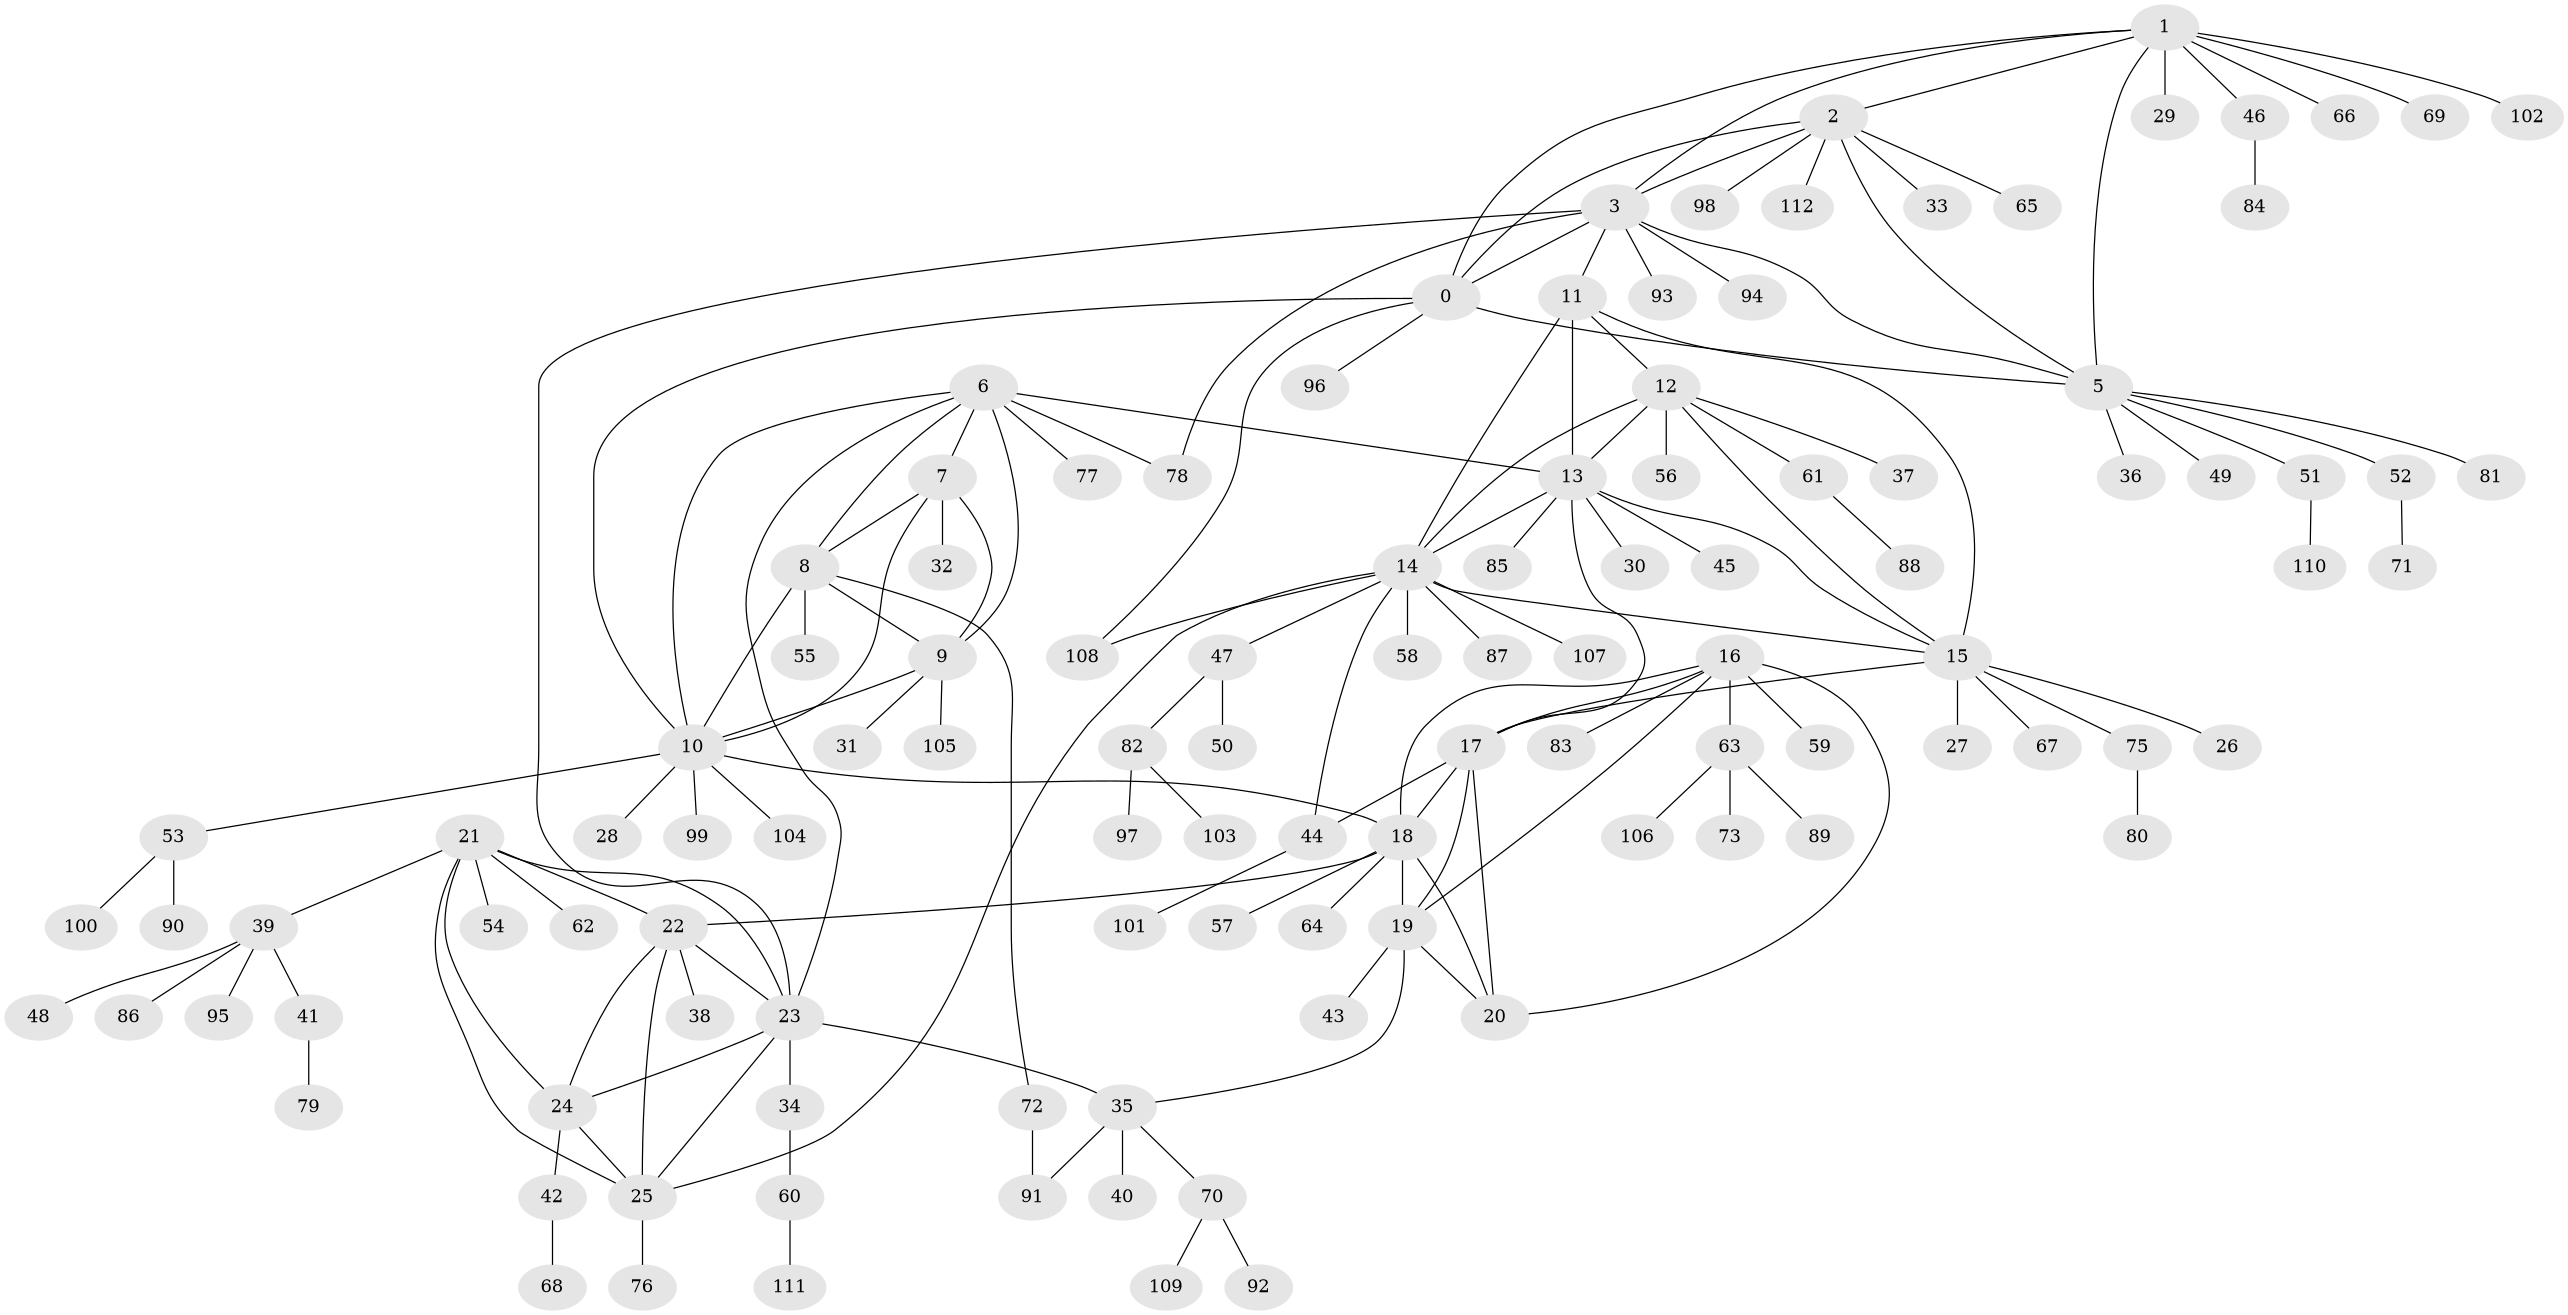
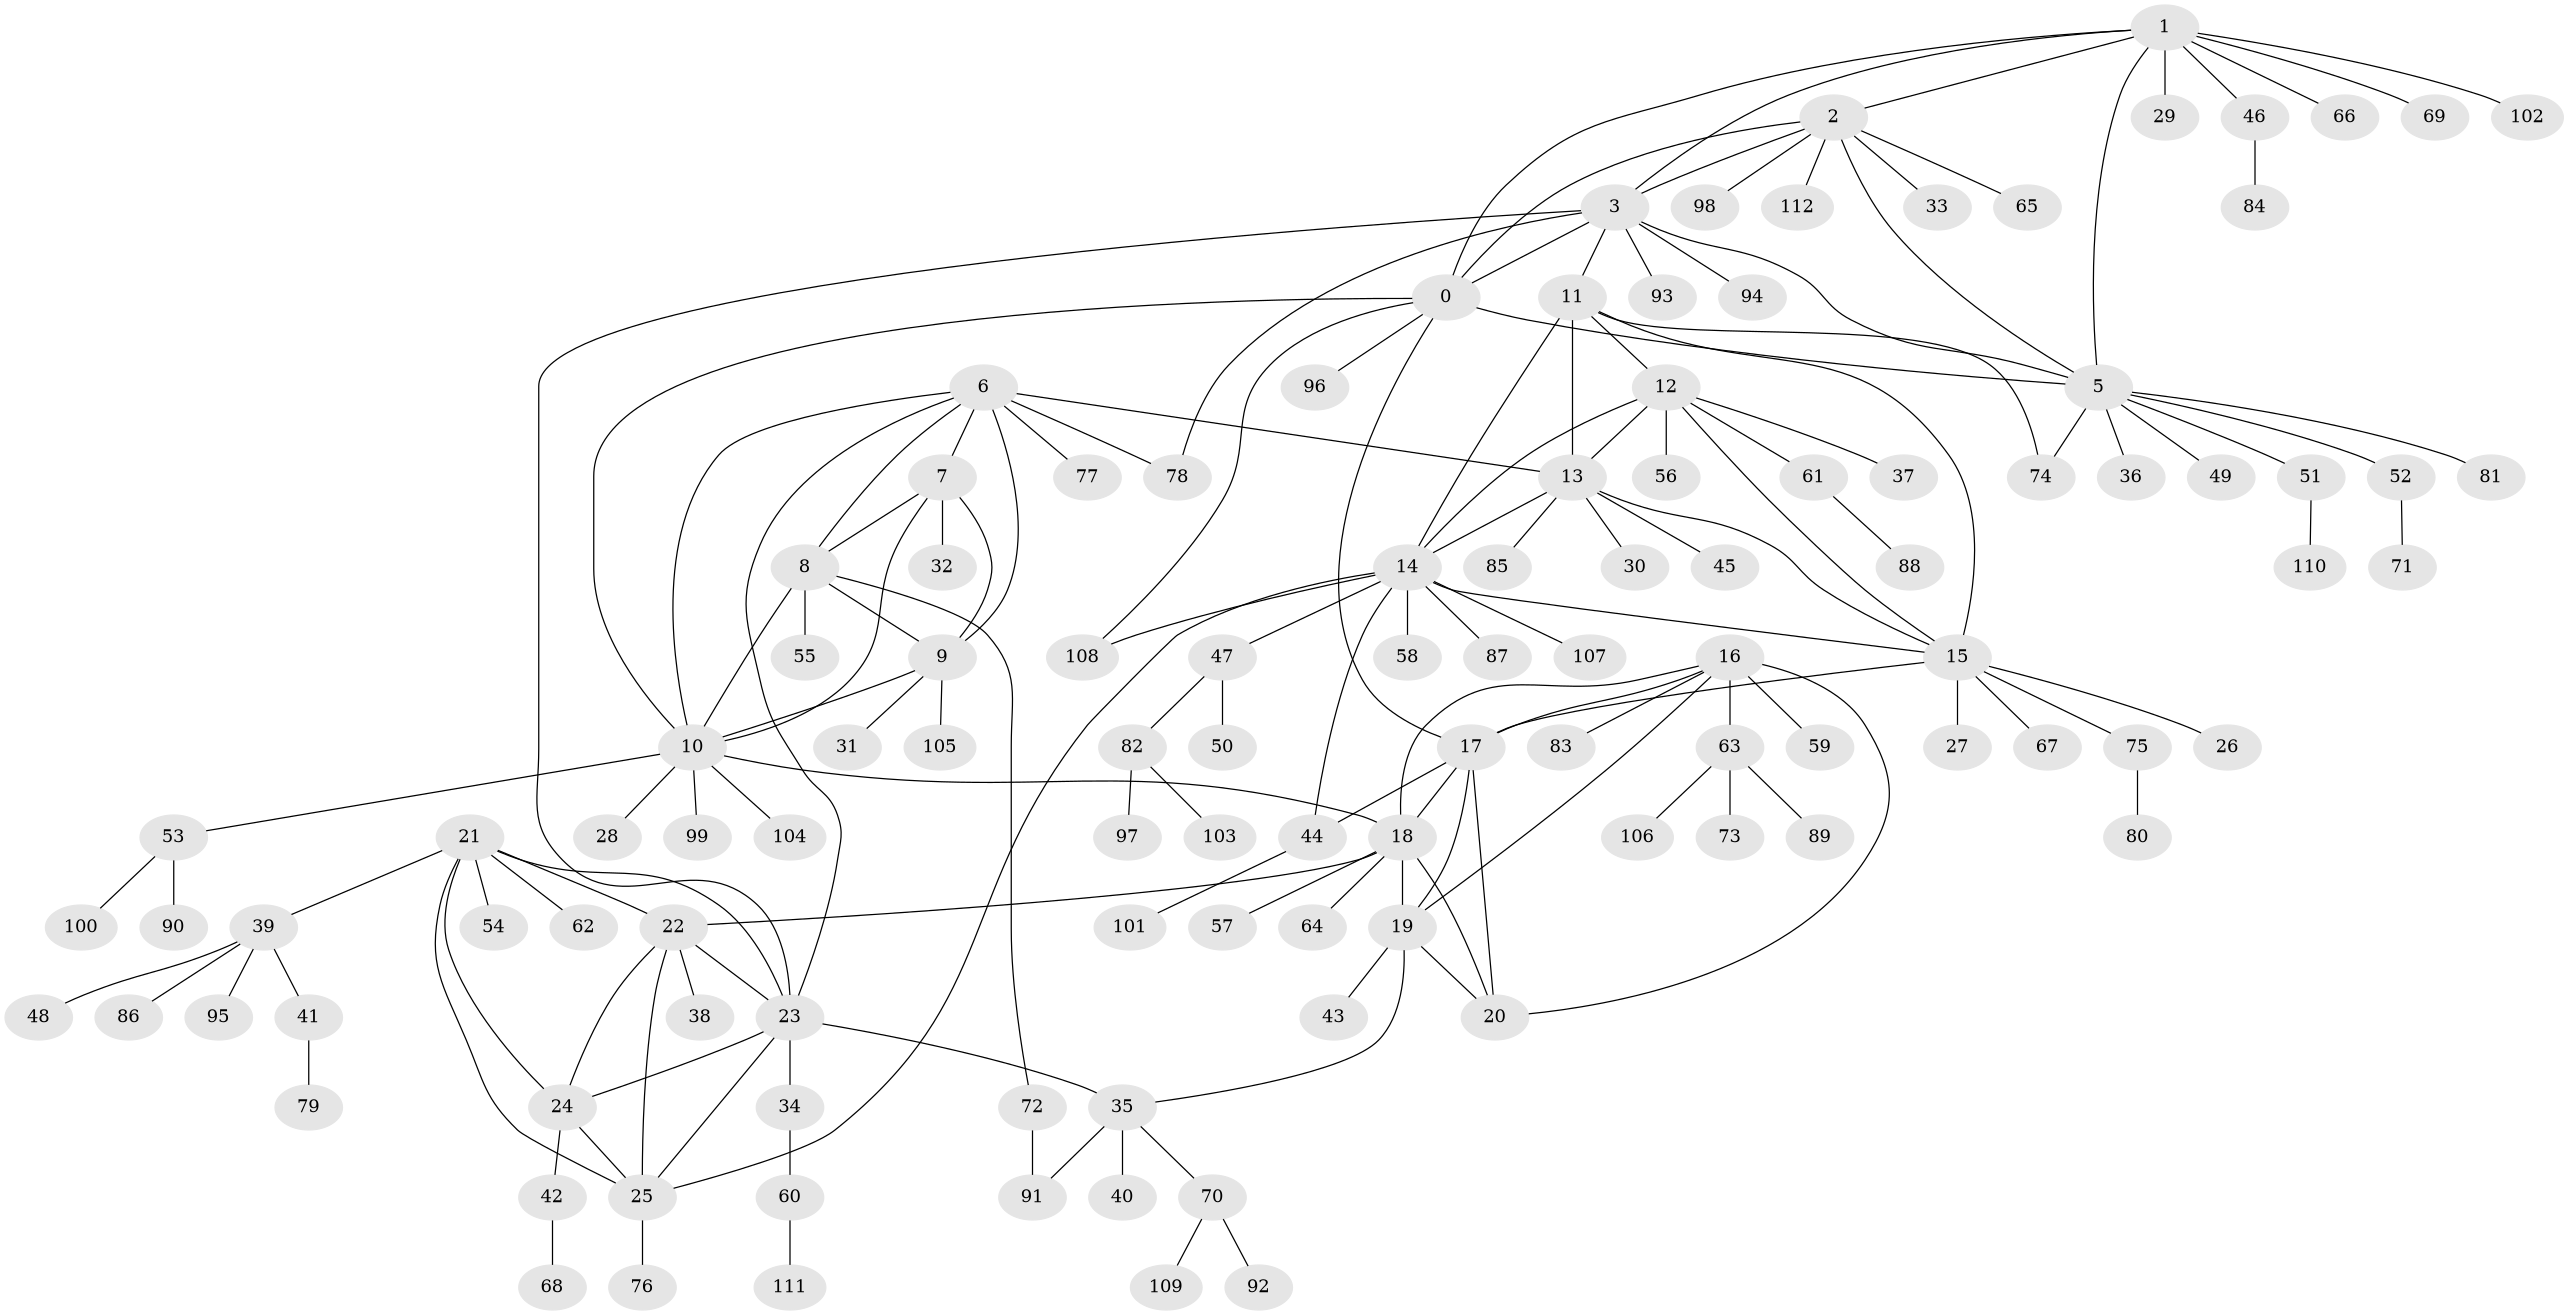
node "74": added
edge "13" -- "17": now "0" -- "17"
